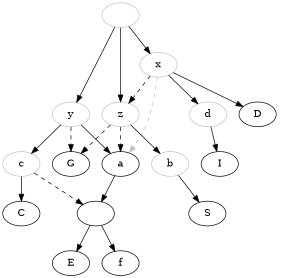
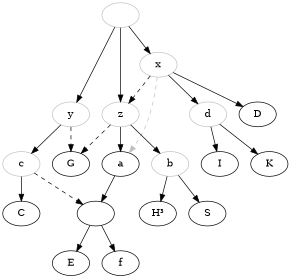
edge "y" -> "a": removed
edge "z" -> "a": style dashed -> solid
node "K": added
node "H³": added
